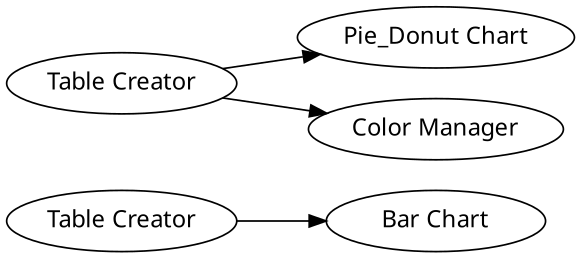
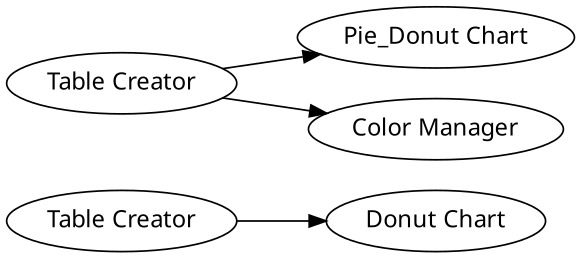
node "Bar Chart": label "Bar Chart" -> "Donut Chart"
